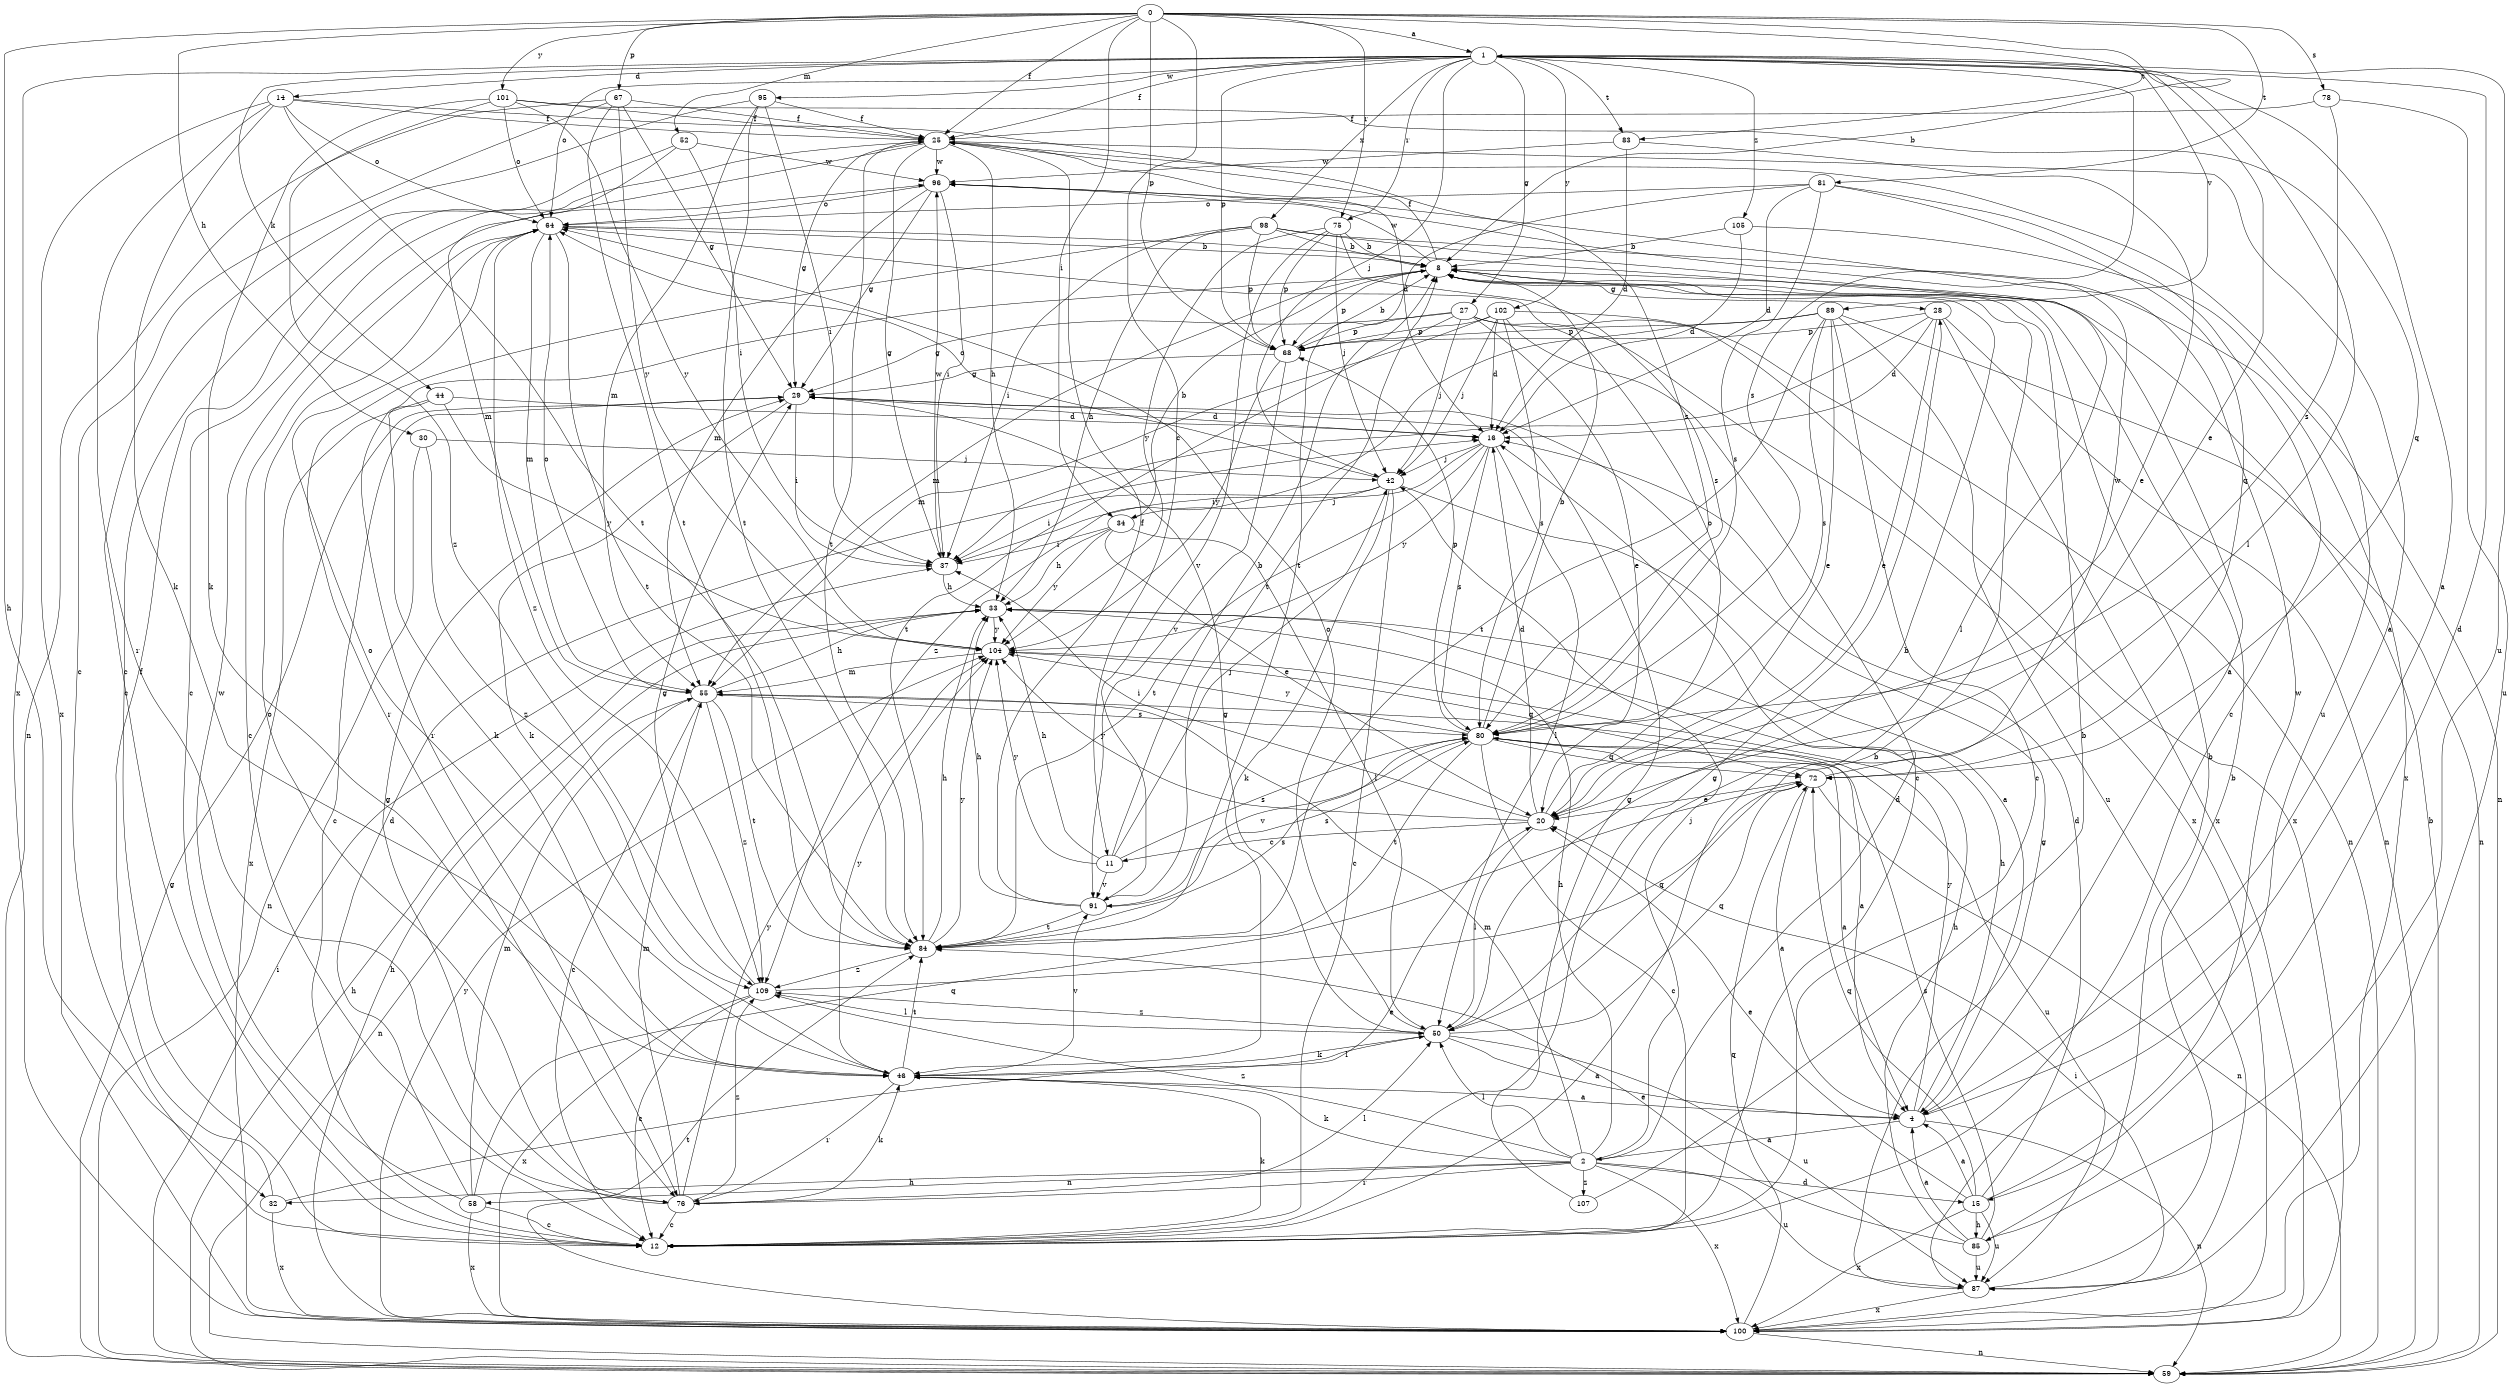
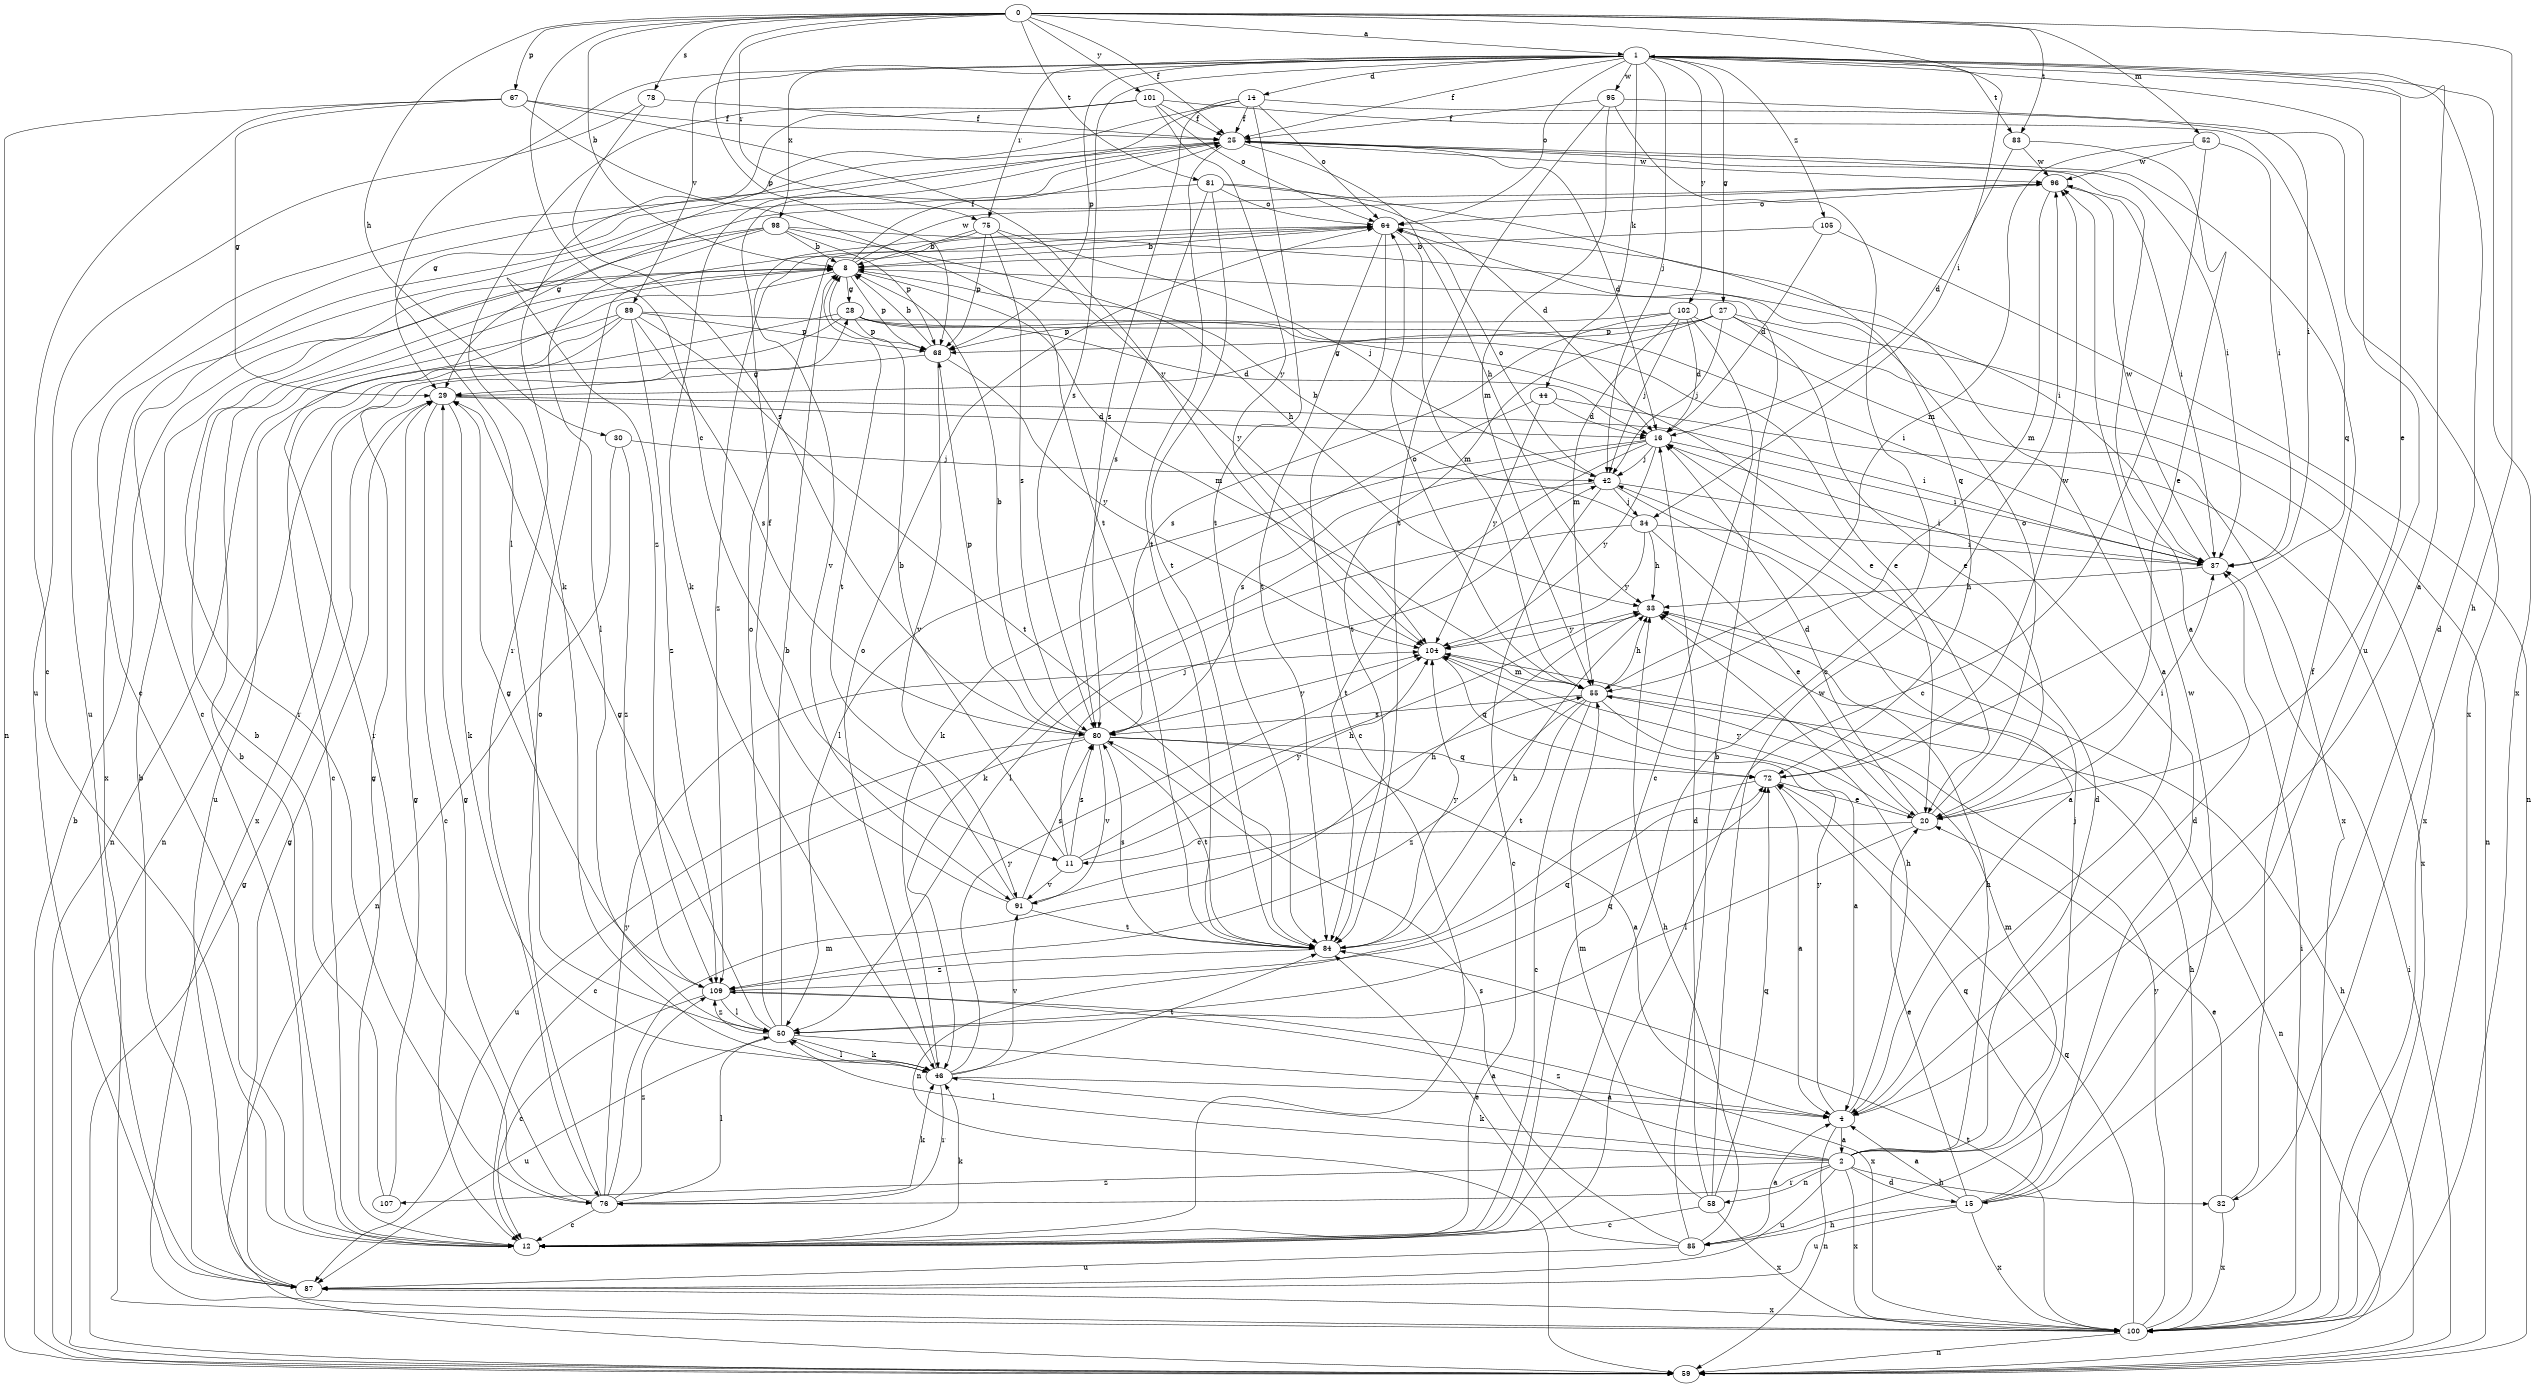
edge "25" -> "37": label "g" -> "i"
edge "100" -> "20": now "100" -> "37"
